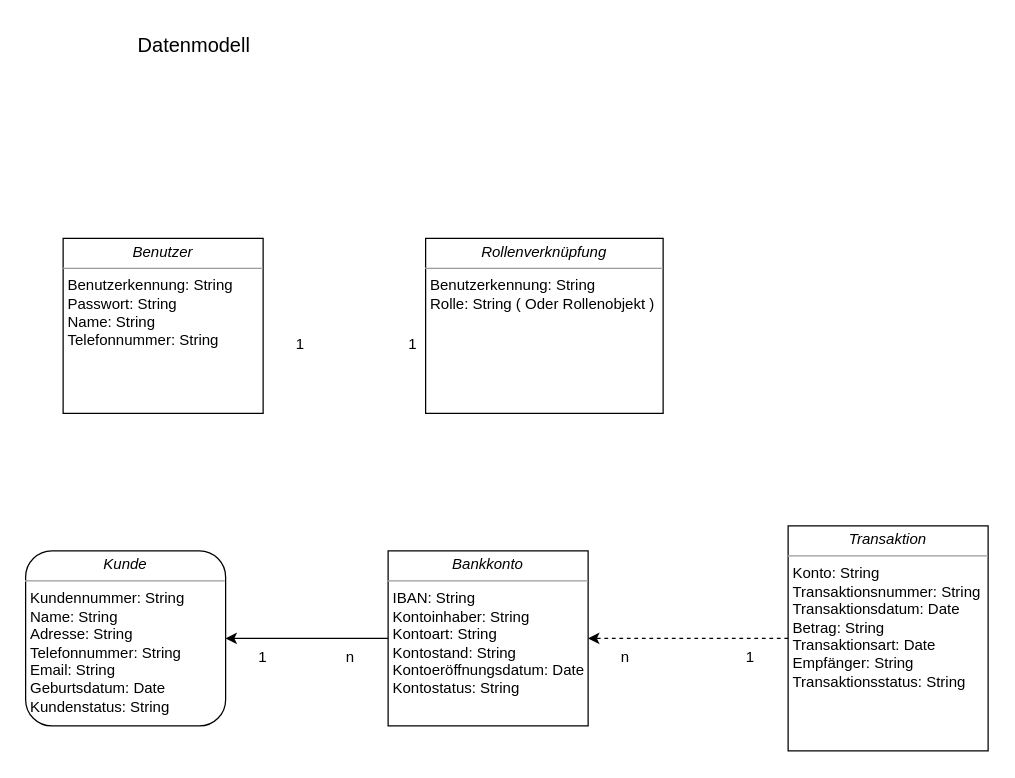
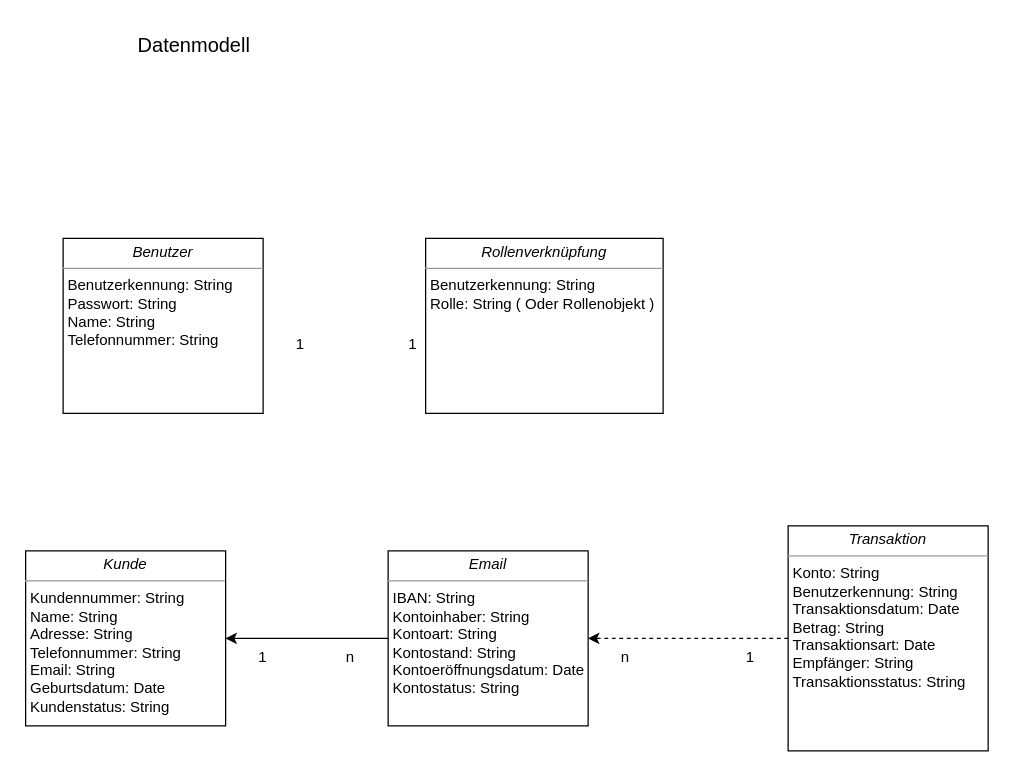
node "Transaktion Konto: String Transaktionsnummer: String Transaktionsdatum: Date Betrag: String Transaktionsart: Date Empfänger: String Transaktionsstatus: String": label "Transaktion Konto: String Transaktionsnummer: String Transaktionsdatum: Date Betrag: String Transaktionsart: Date Empfänger: String Transaktionsstatus: String" -> "Transaktion Konto: String Benutzerkennung: String Transaktionsdatum: Date Betrag: String Transaktionsart: Date Empfänger: String Transaktionsstatus: String"
node "Bankkonto IBAN: String Kontoinhaber: String Kontoart: String Kontostand: String Kontoeröffnungsdatum: Date Kontostatus: String": label "Bankkonto IBAN: String Kontoinhaber: String Kontoart: String Kontostand: String Kontoeröffnungsdatum: Date Kontostatus: String" -> "Email IBAN: String Kontoinhaber: String Kontoart: String Kontostand: String Kontoeröffnungsdatum: Date Kontostatus: String"
node "Kunde Kundennummer: String Name: String Adresse: String Telefonnummer: String Email: String Geburtsdatum: Date Kundenstatus: String": shape rounded rectangle -> rectangle
